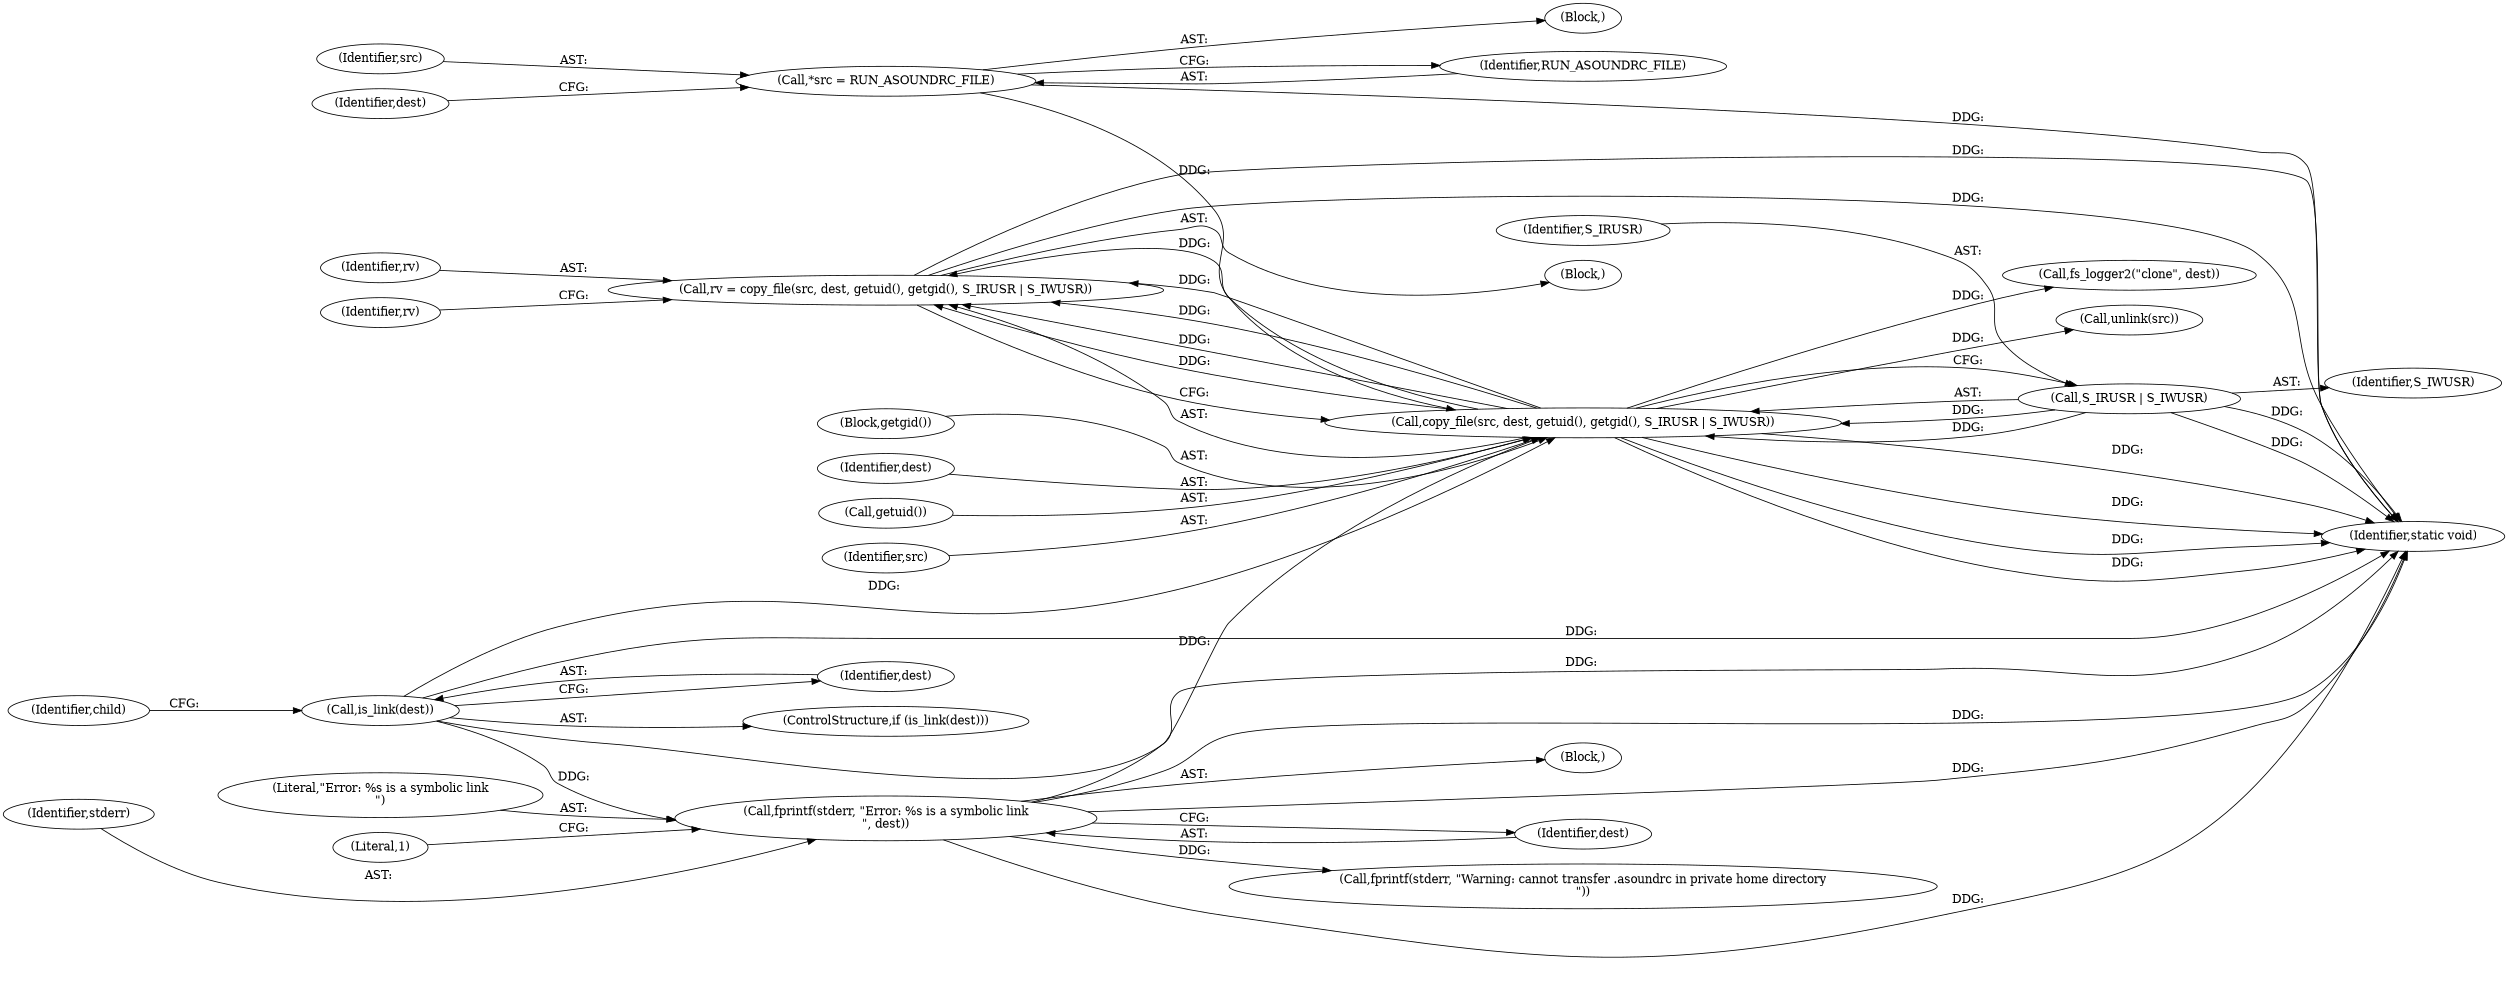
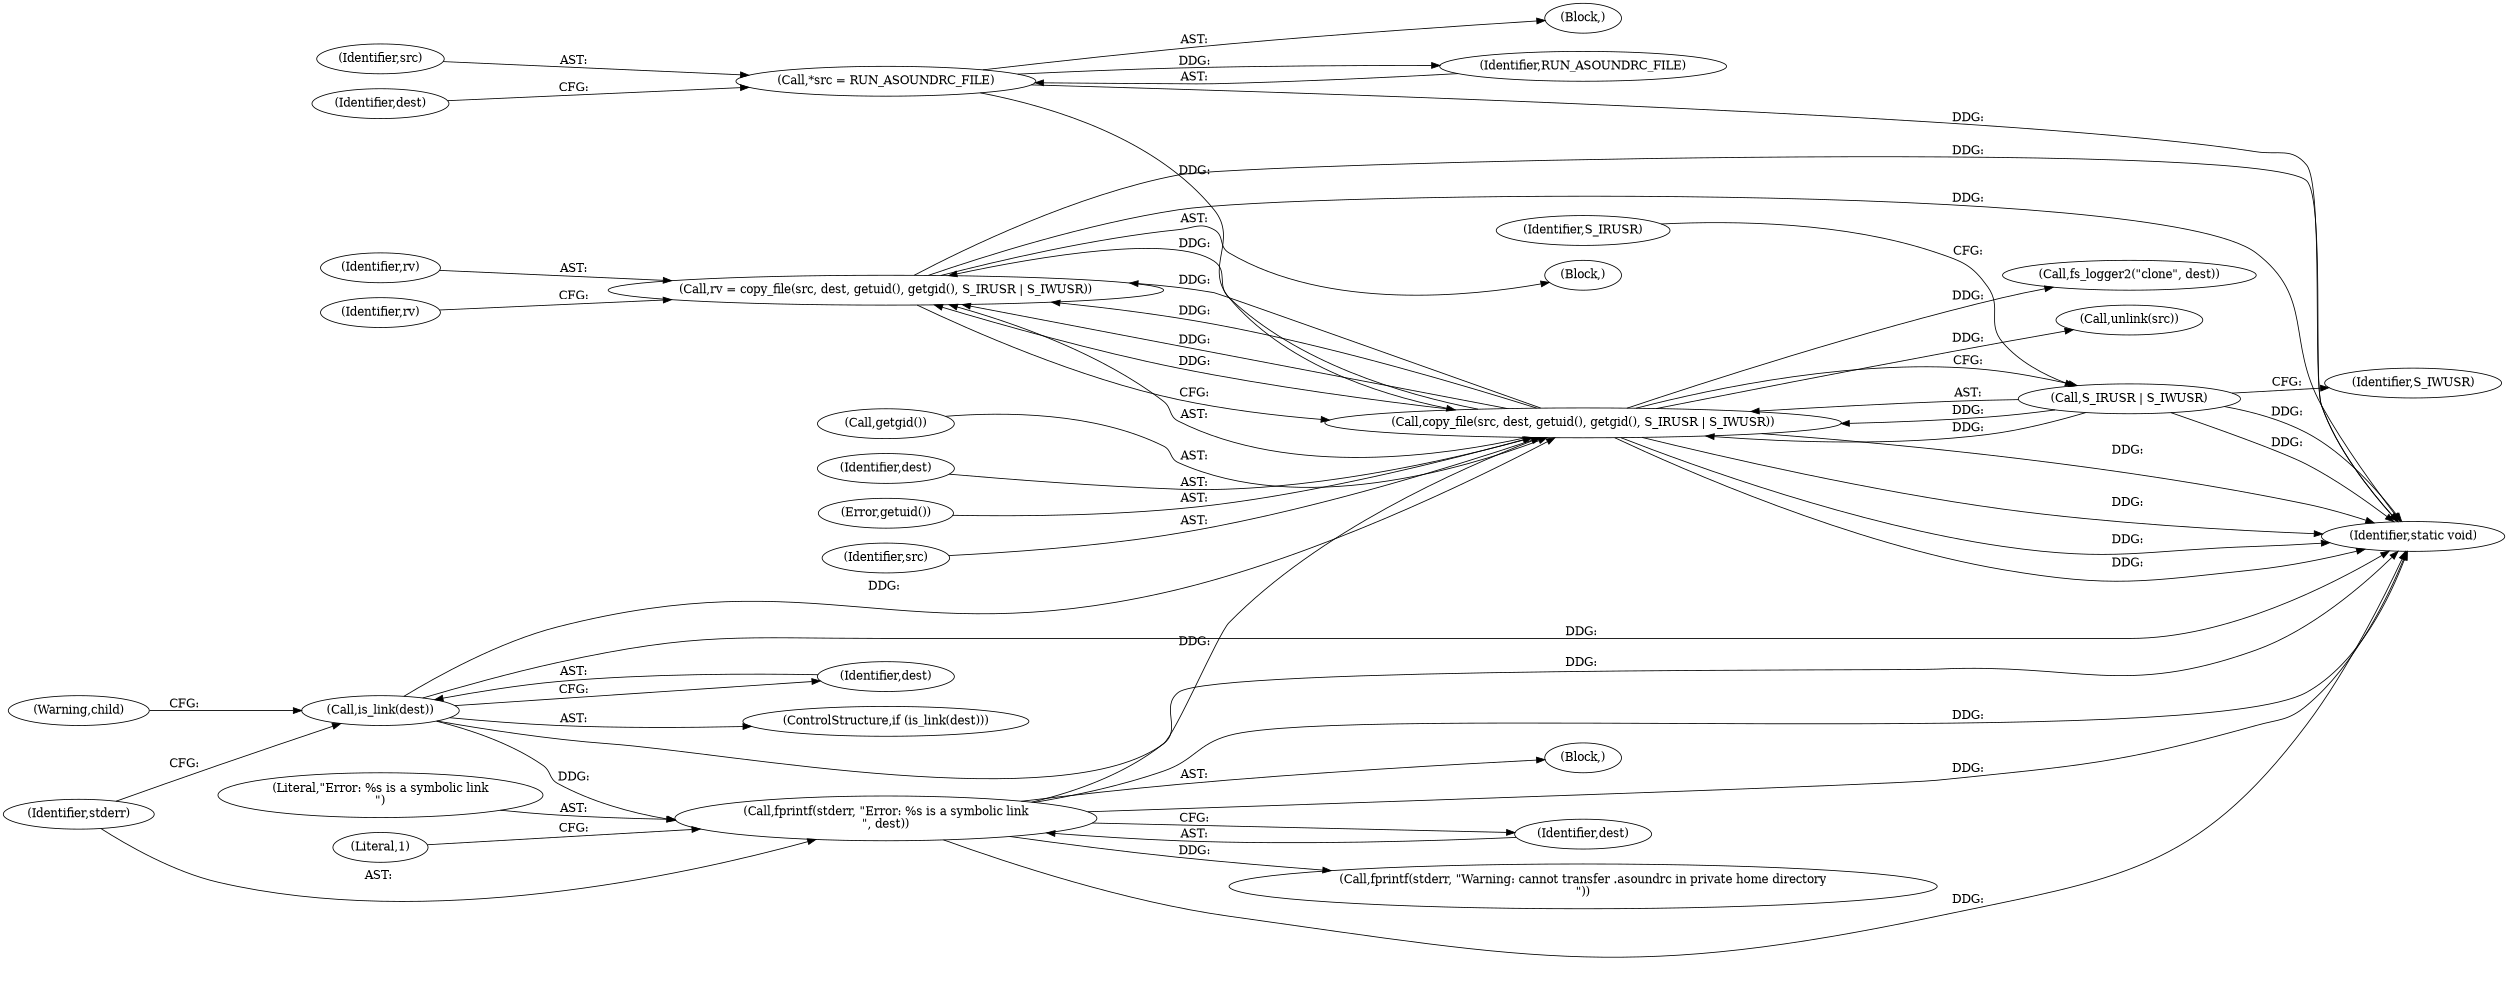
edge "(Call,*src = RUN_ASOUNDRC_FILE)" -> "(Identifier,RUN_ASOUNDRC_FILE)": label "CFG: " -> "DDG: "
edge "(Identifier,S_IRUSR)" -> "(Call,S_IRUSR | S_IWUSR)": label "AST: " -> "CFG: "
edge "(Call,S_IRUSR | S_IWUSR)" -> "(Identifier,S_IWUSR)": label "AST: " -> "CFG: "
node "(Block,getgid())": label "(Block,getgid())" -> "(Call,getgid())"
node "(Call,getuid())": label "(Call,getuid())" -> "(Error,getuid())"
node "(Identifier,child)": label "(Identifier,child)" -> "(Warning,child)"
edge "(Identifier,stderr)" -> "(Call,is_link(dest))": added, label "CFG:"
